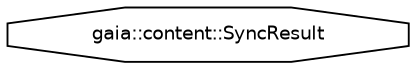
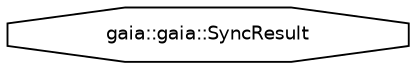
node "gaia::content::SyncResult": label "gaia::content::SyncResult" -> "gaia::gaia::SyncResult"
